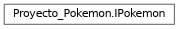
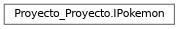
node "Proyecto_Pokemon.IPokemon": label "Proyecto_Pokemon.IPokemon" -> "Proyecto_Proyecto.IPokemon"
